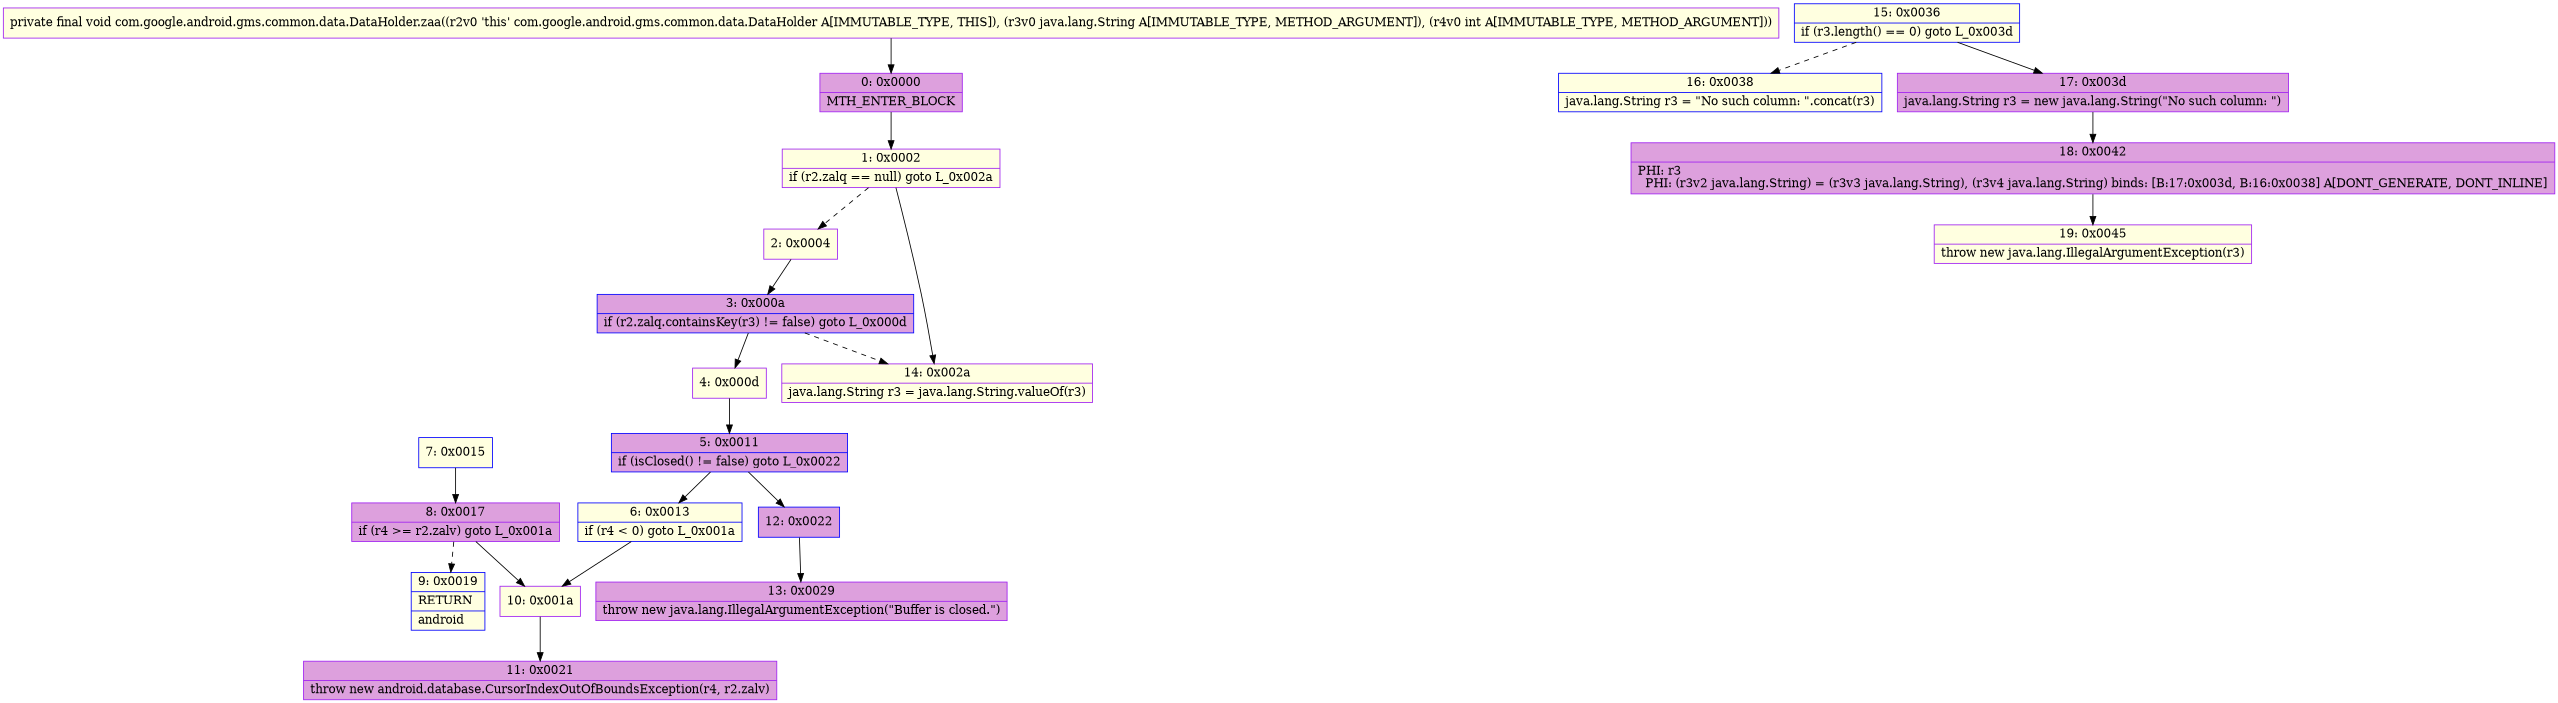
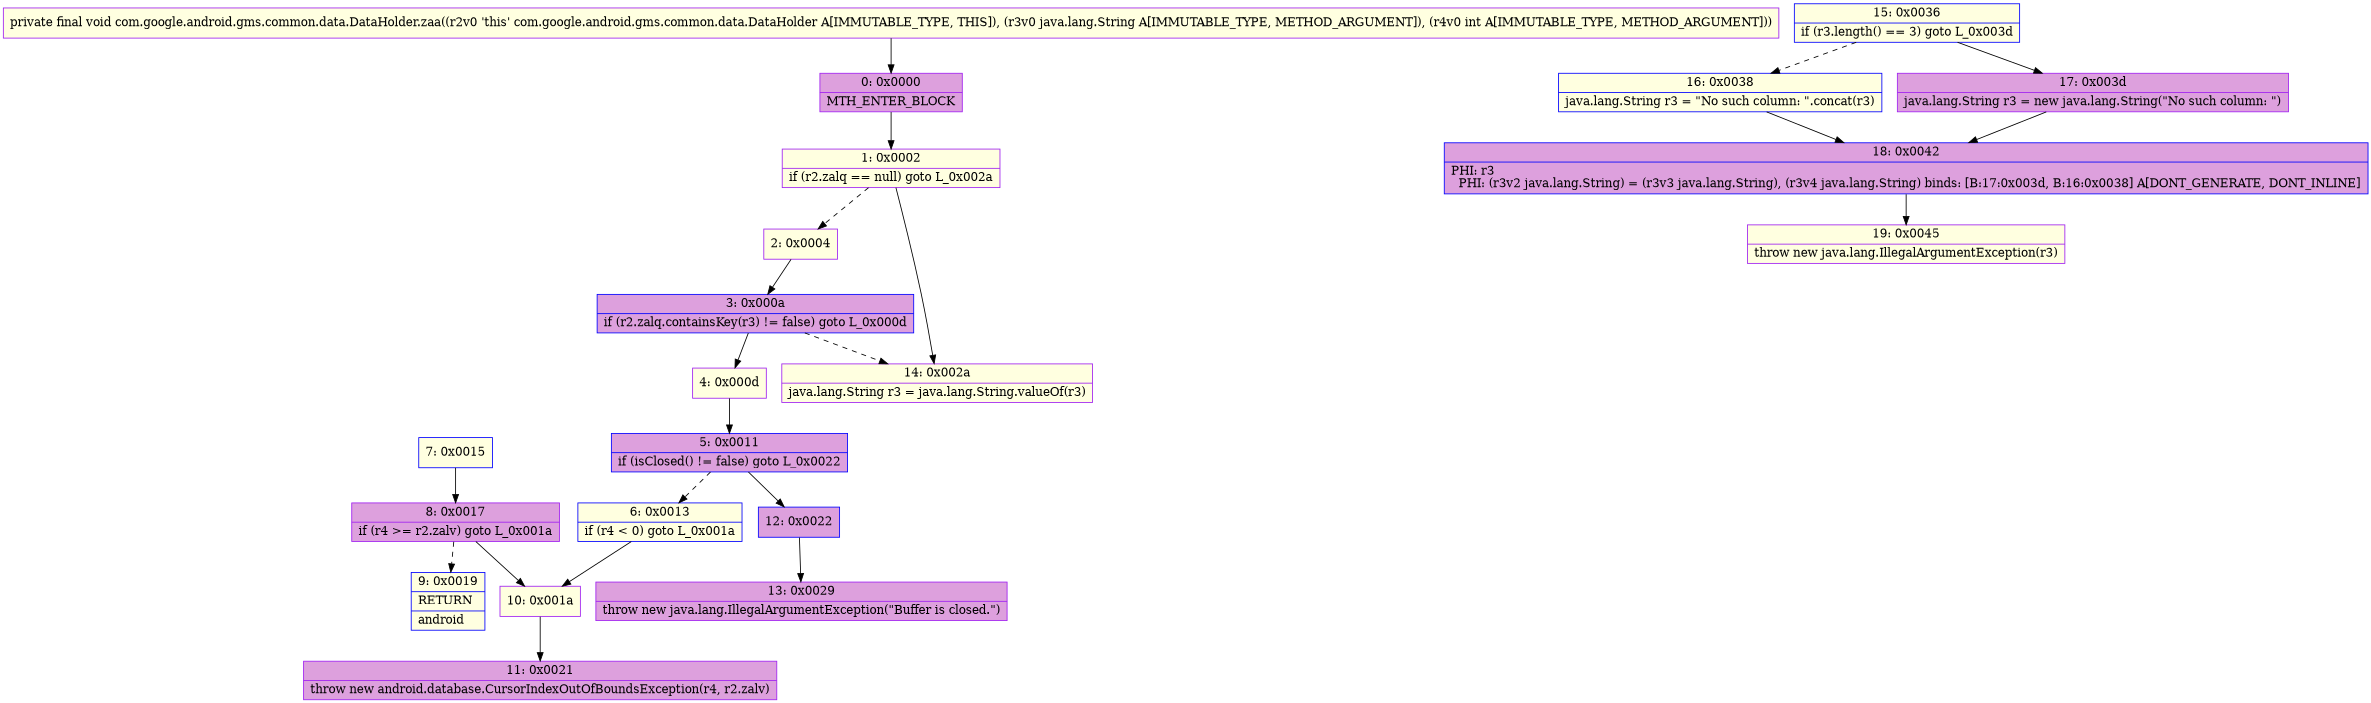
node "15: 0x0036": text "if (r3.length() == 0) goto L_0x003d" -> "if (r3.length() == 3) goto L_0x003d"
edge "16: 0x0038" -> "18: 0x0042": added
node "18: 0x0042": color purple -> blue
edge "5: 0x0011" -> "6: 0x0013": style solid -> dashed
